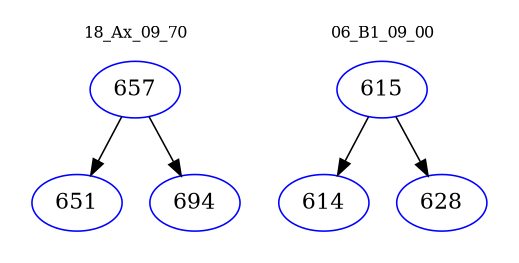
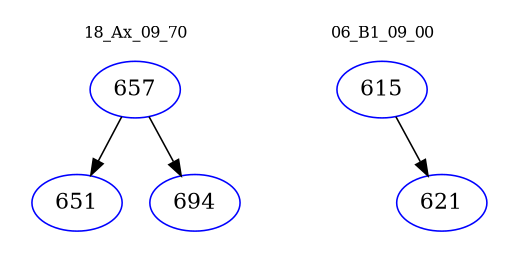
node "614": removed
node "628": label "628" -> "621"
